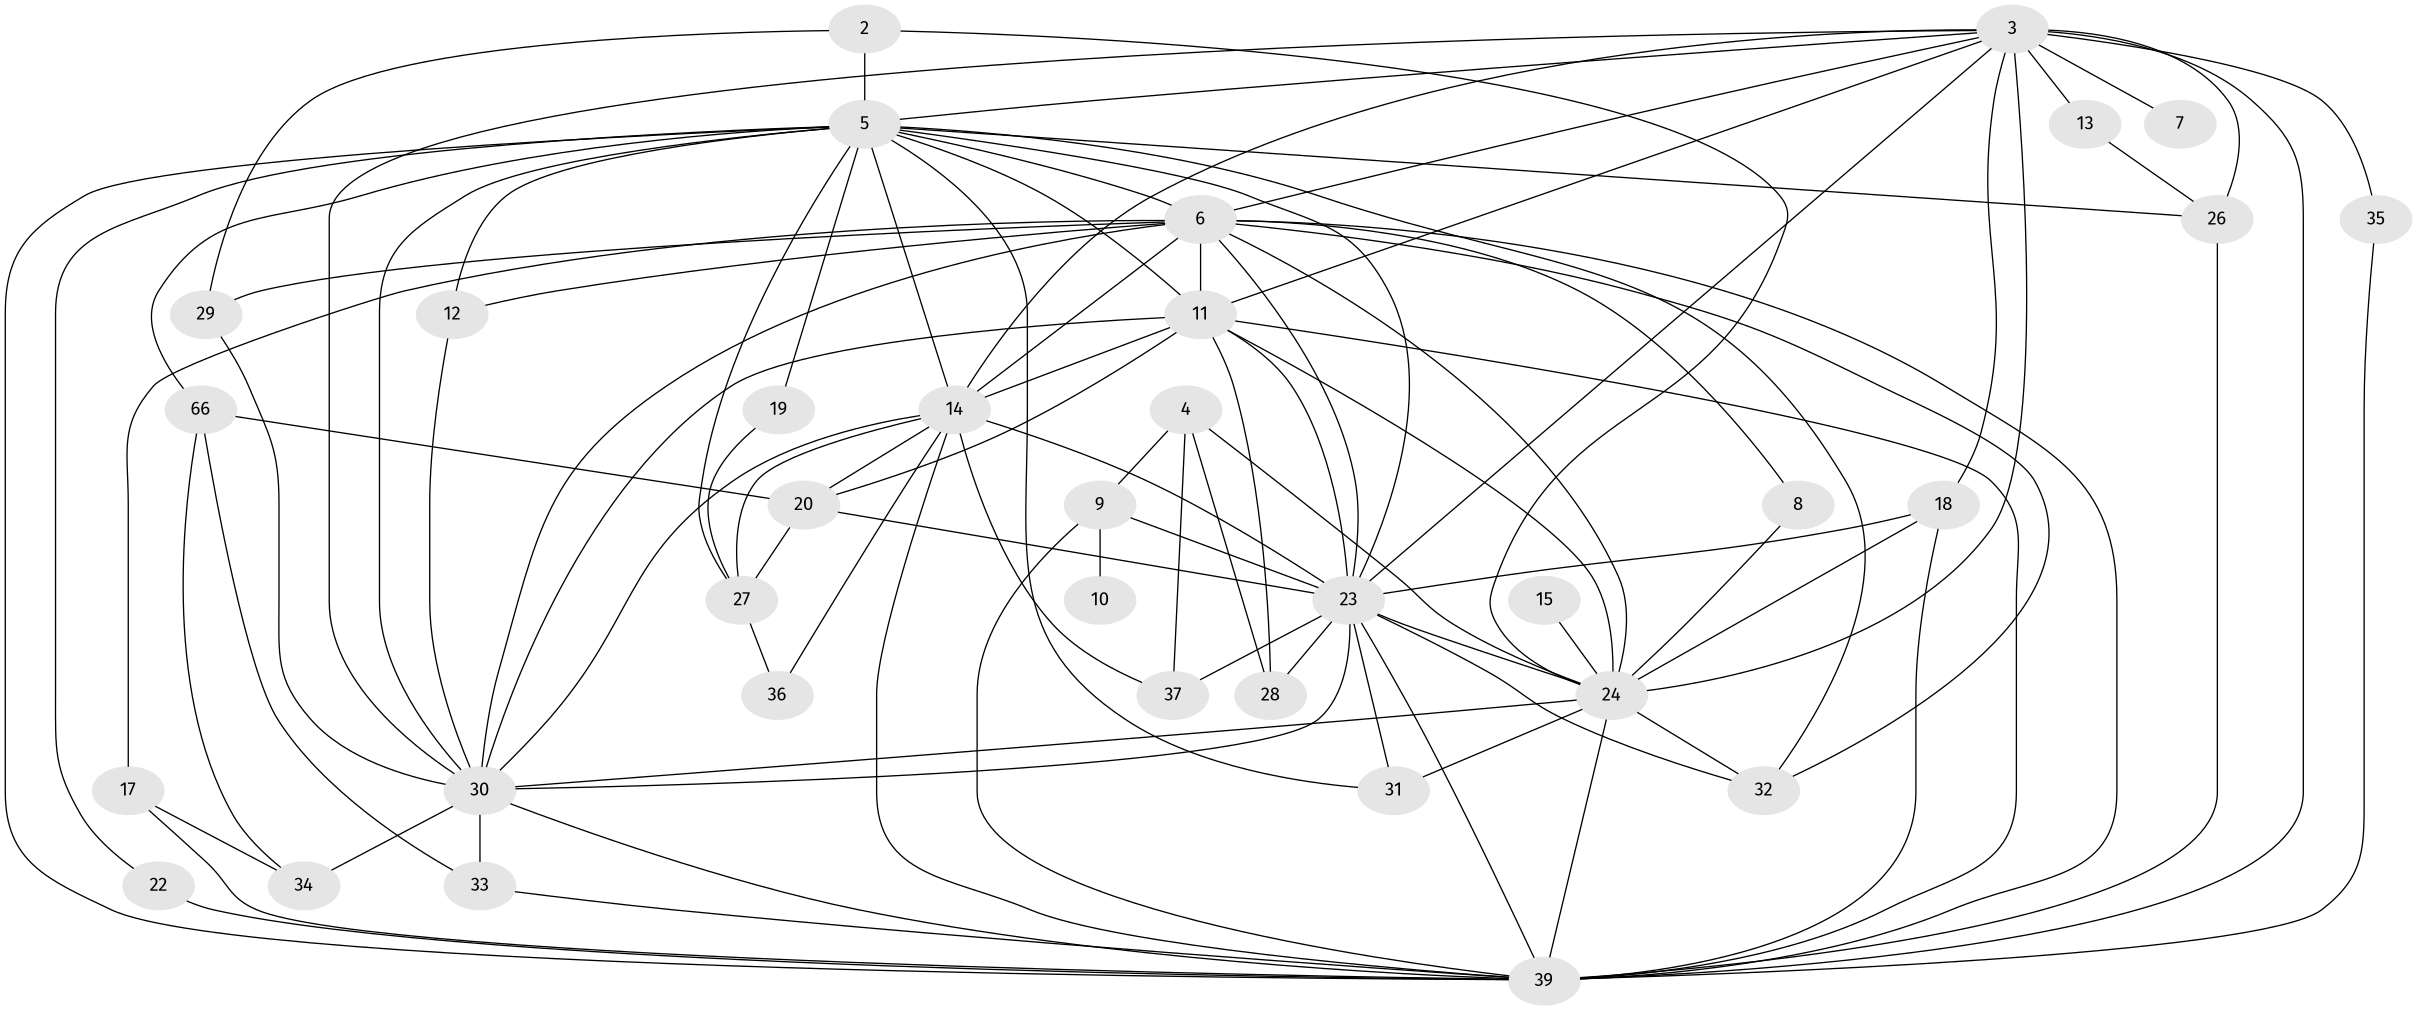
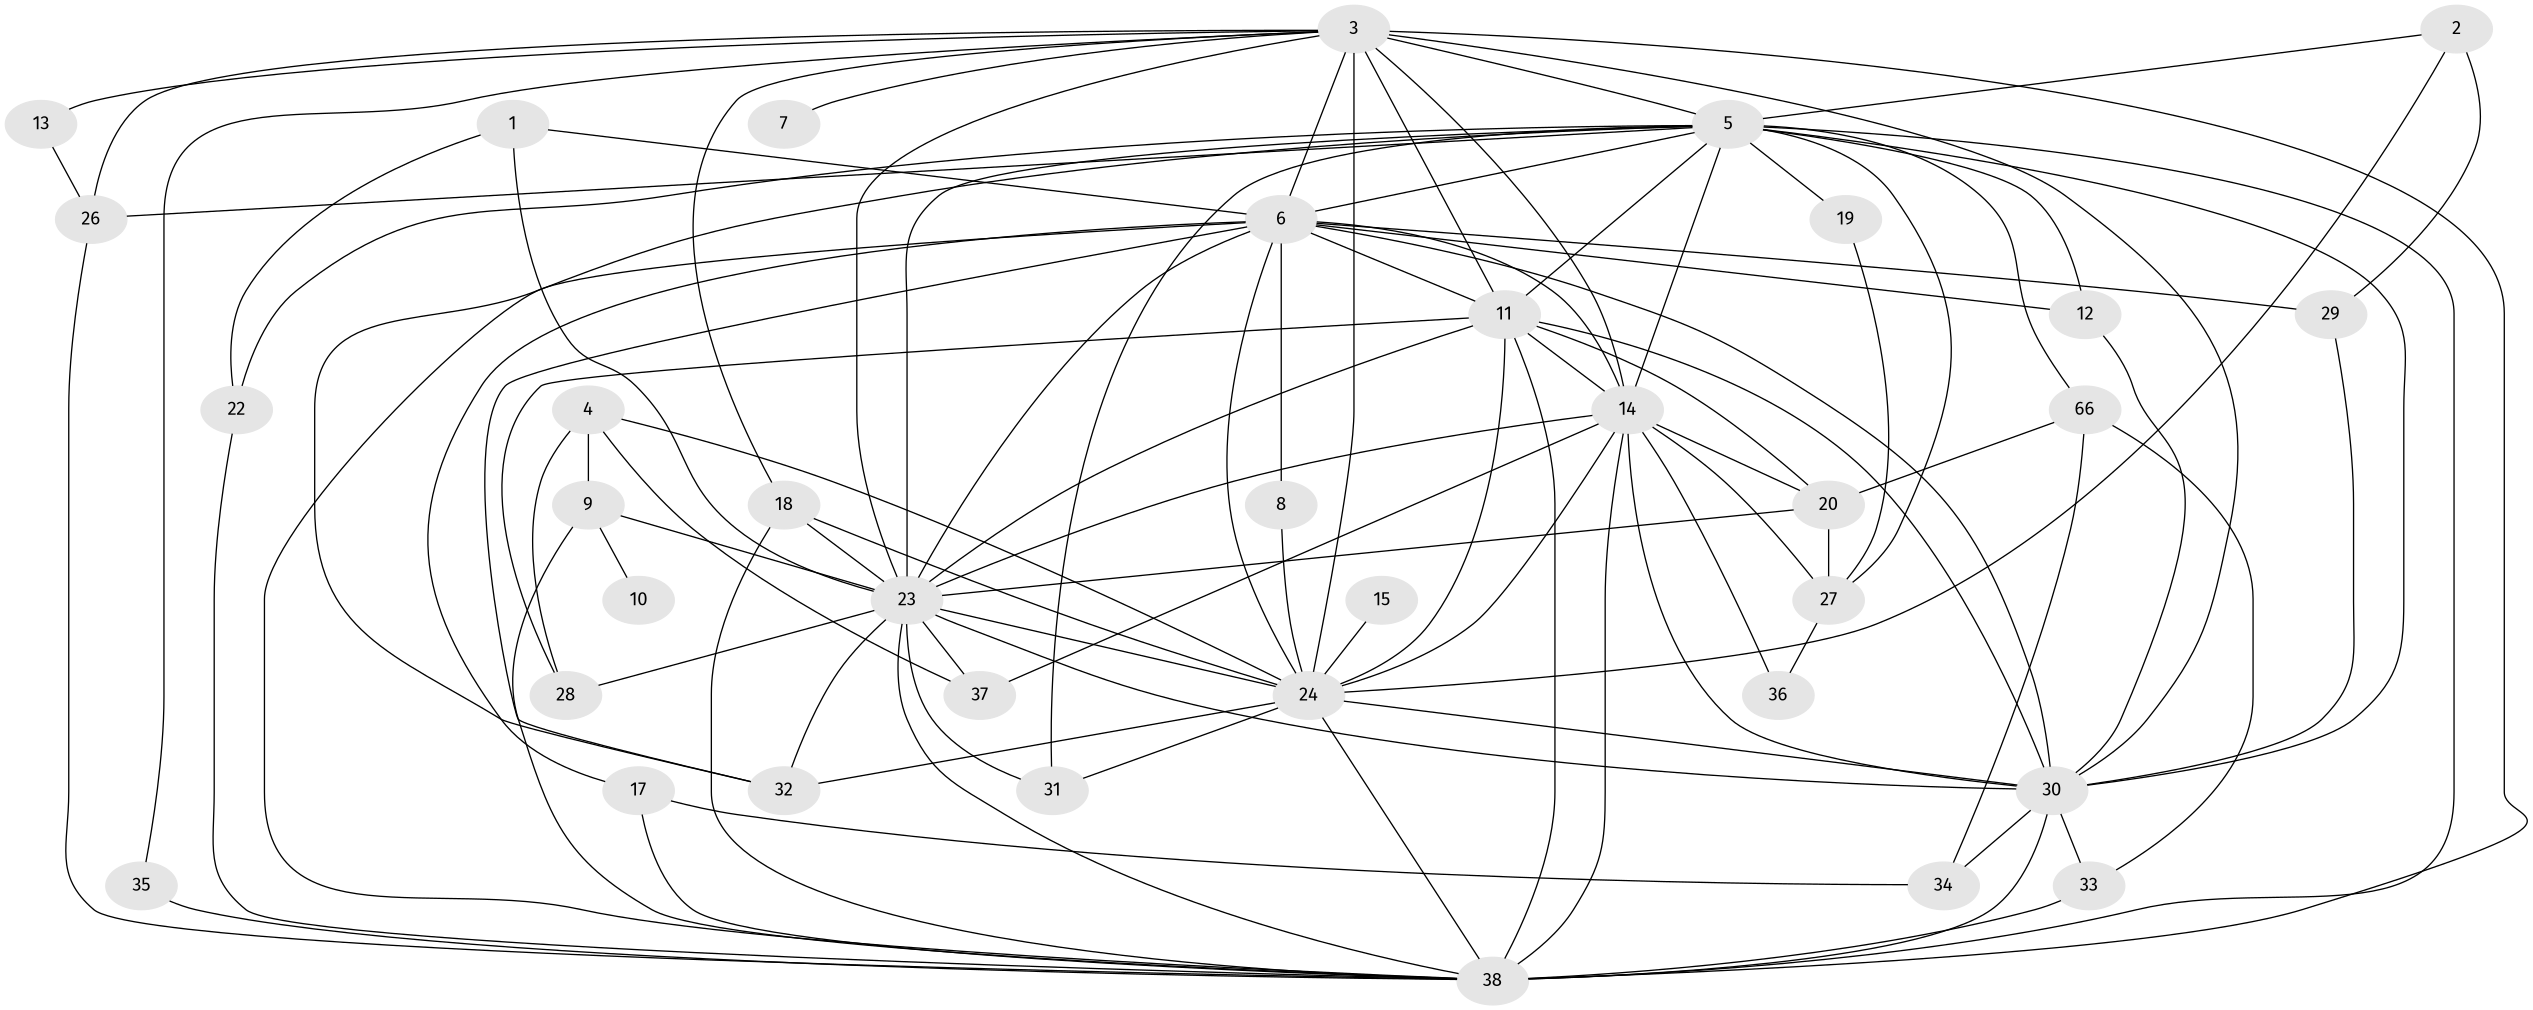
node "1": added
edge "14" -- "24": added
node "39": label "39" -> "38"
